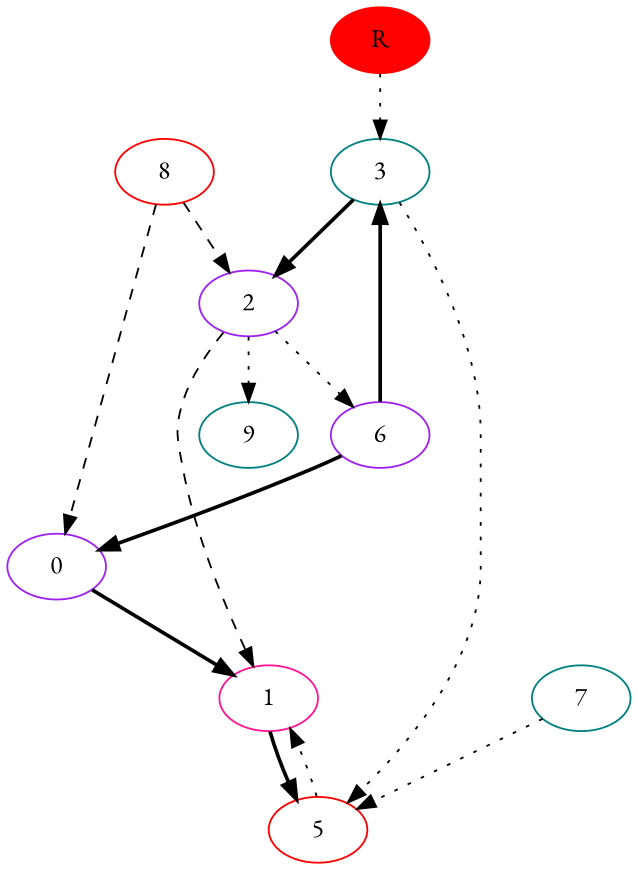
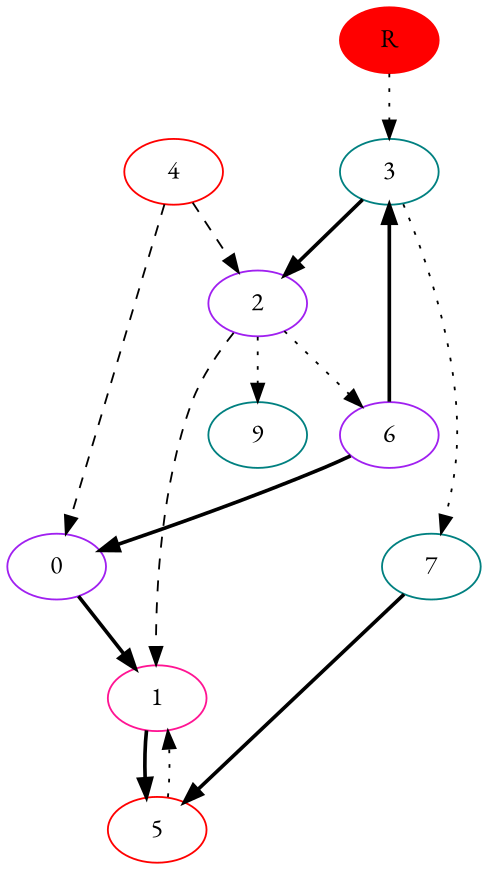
node "8": label "8" -> "4"
edge "3" -> "5": now "3" -> "7"
edge "7" -> "5": style dotted -> bold
